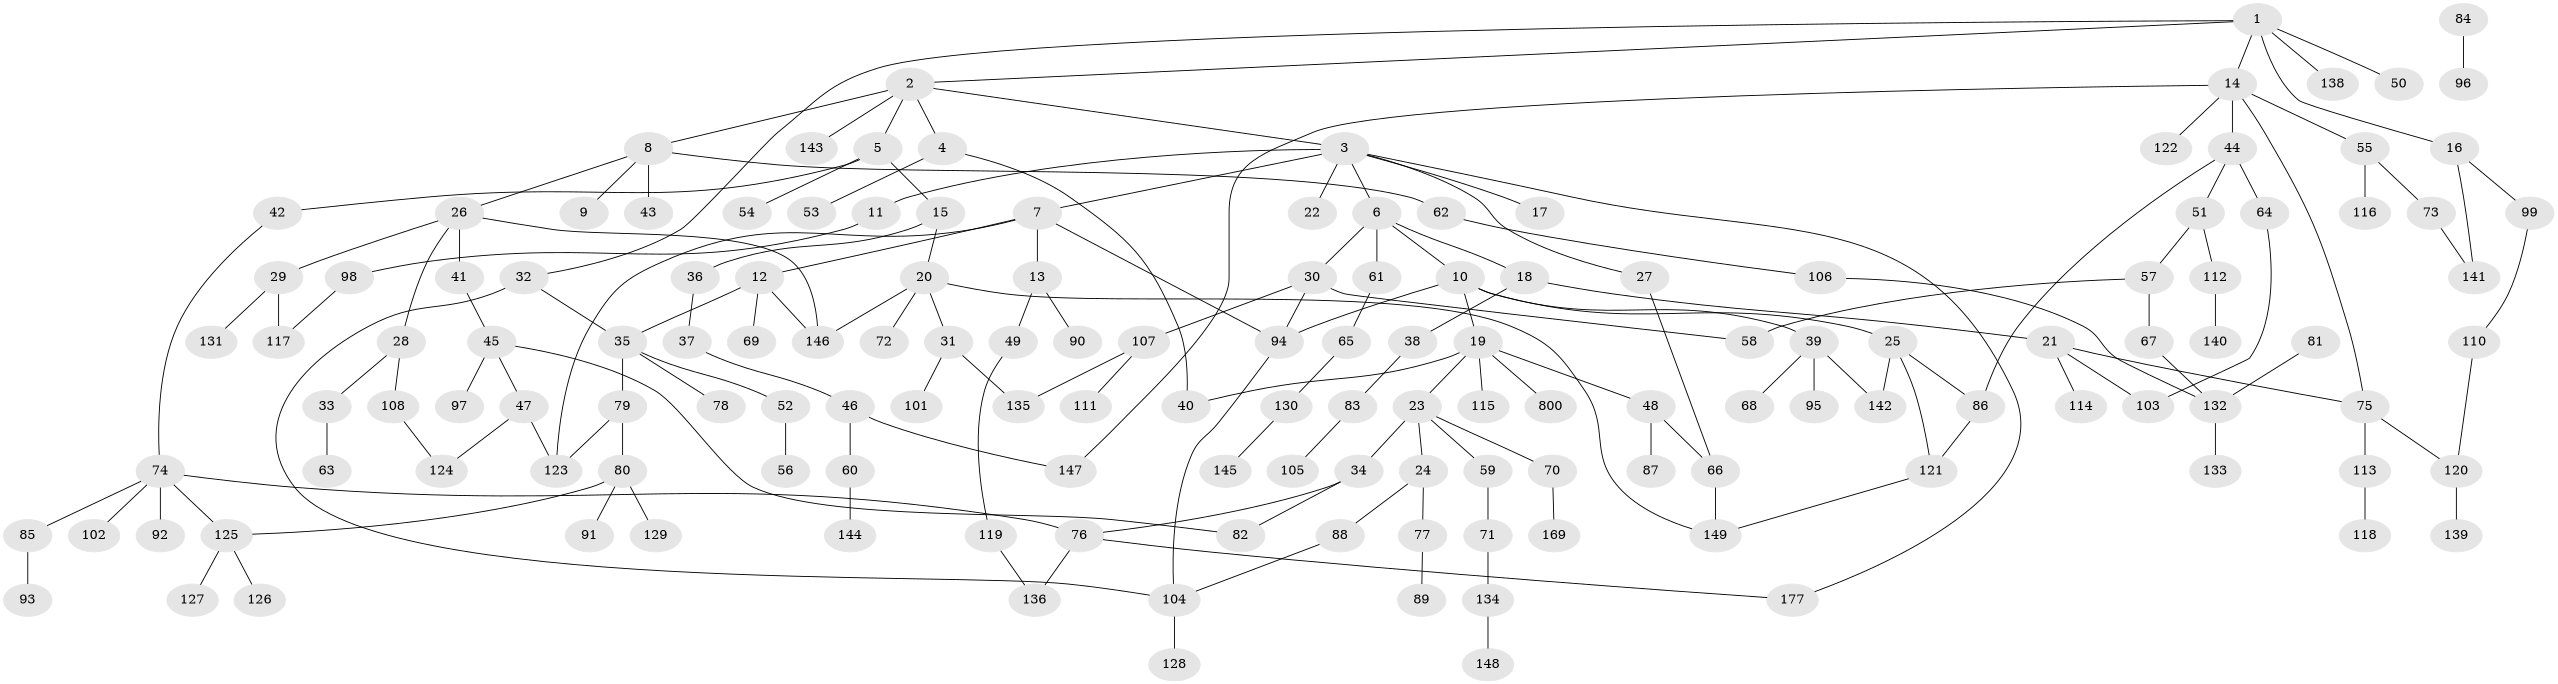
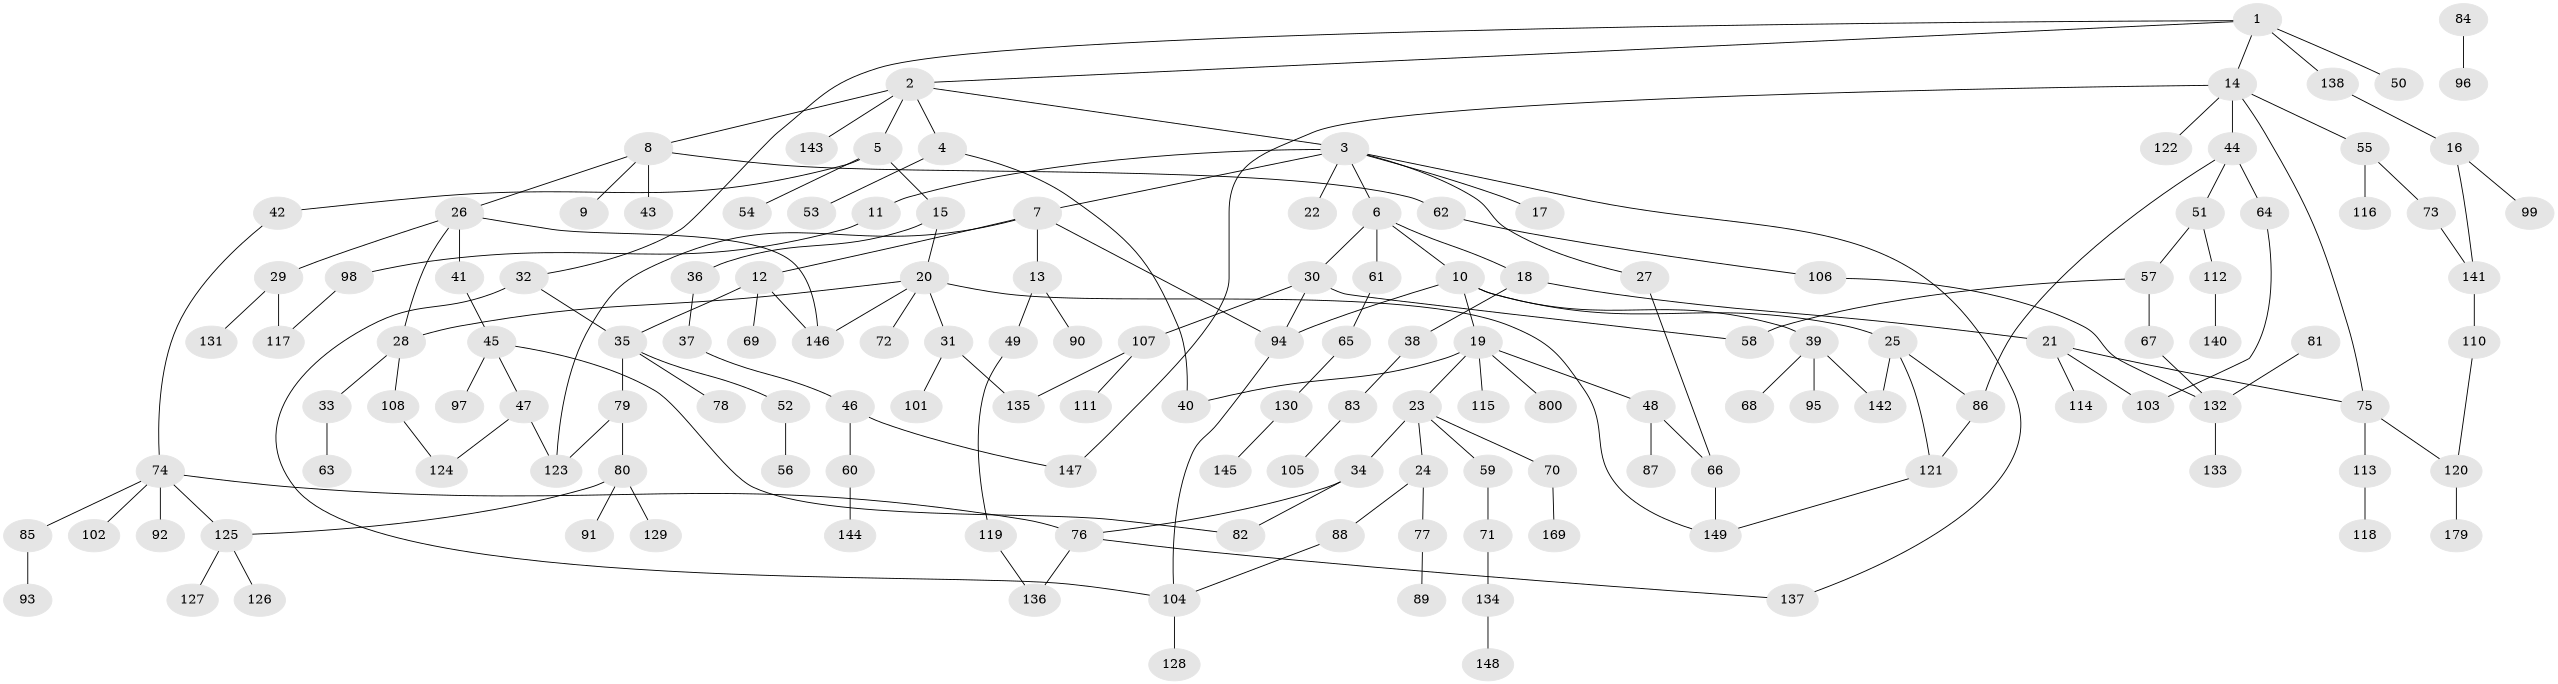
edge "1" -- "16": now "138" -- "16"
edge "99" -- "110": now "141" -- "110"
edge "20" -- "28": added
node "139": label "139" -> "179"
node "177": label "177" -> "137"
